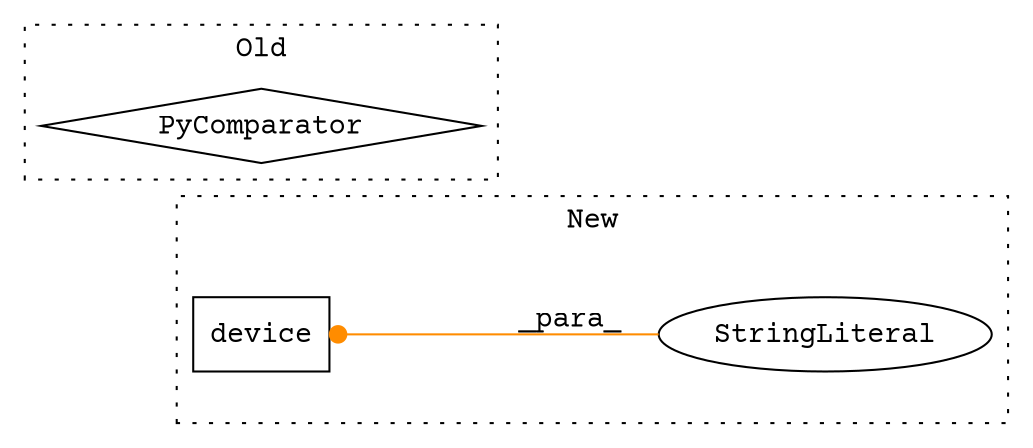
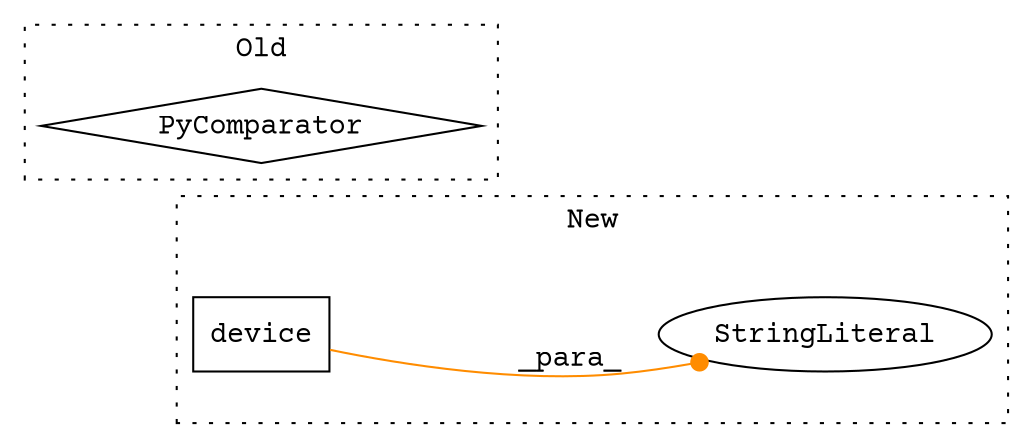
edge "StringLiteral" -> "device": reversed
